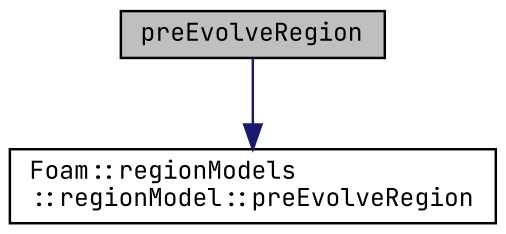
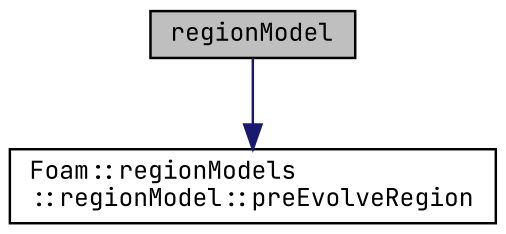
node "preEvolveRegion": label "preEvolveRegion" -> "regionModel"
